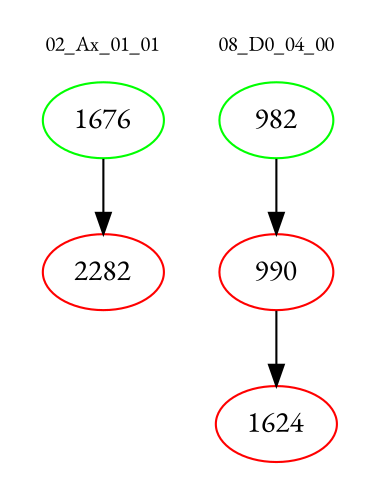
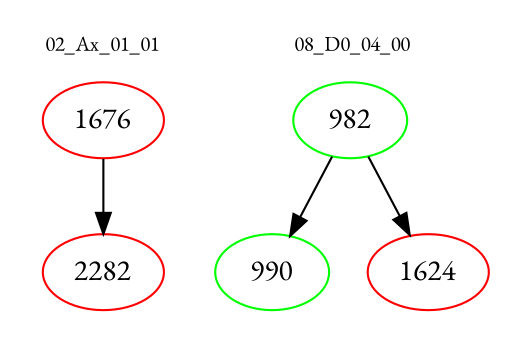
node "1676": color green -> red
node "990": color red -> green
edge "990" -> "1624": now "982" -> "1624"
